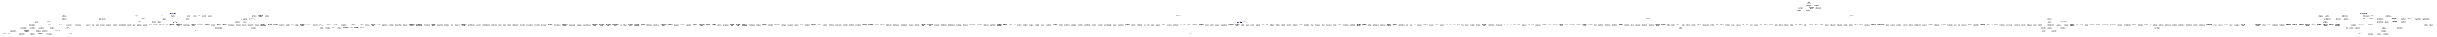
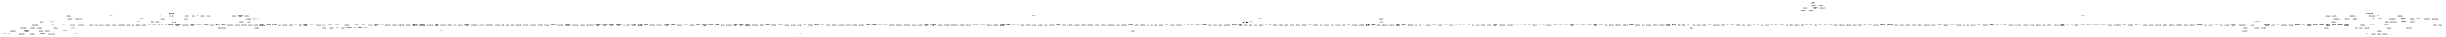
node "shared_mutex2.cpp": added
